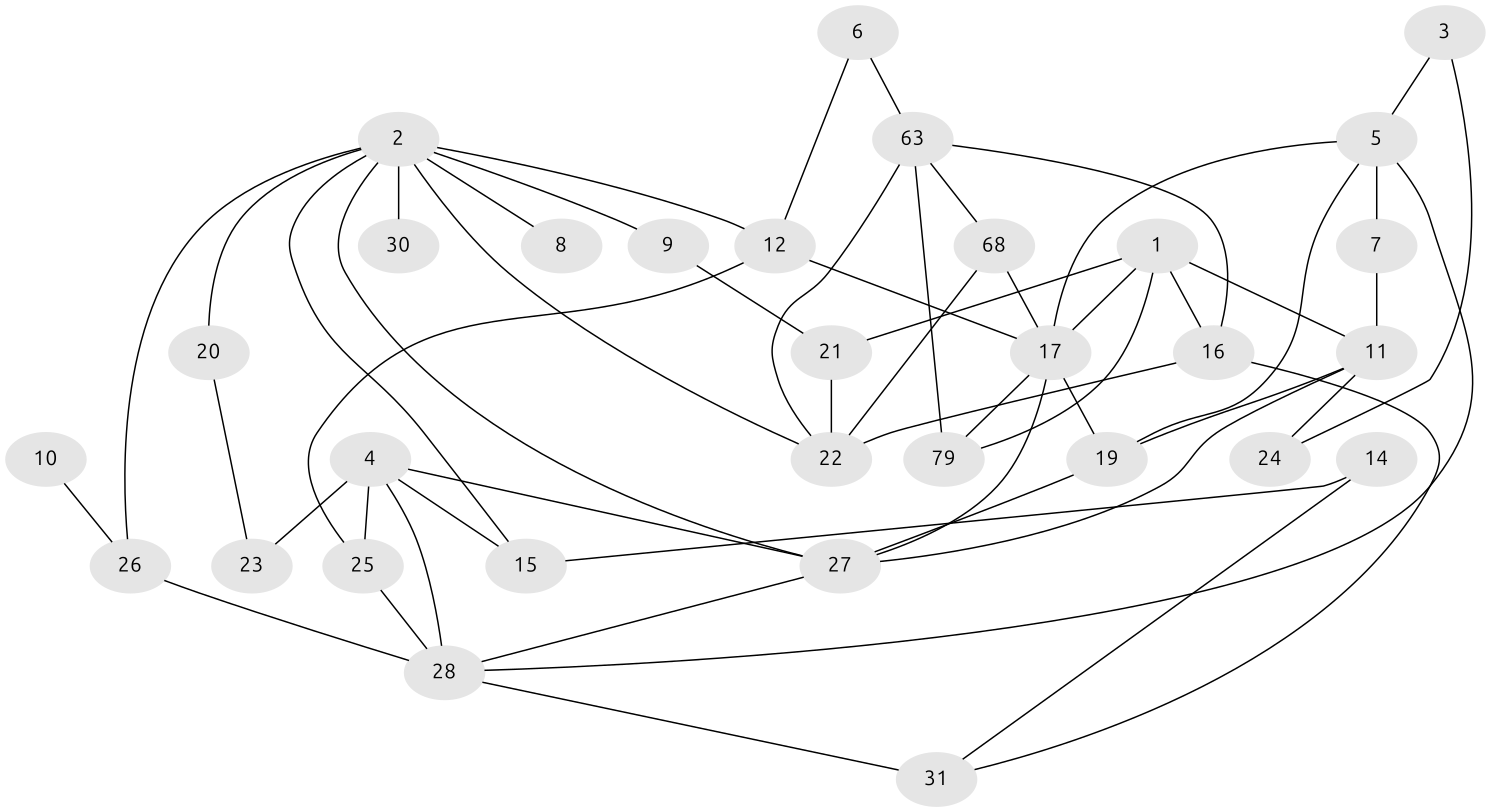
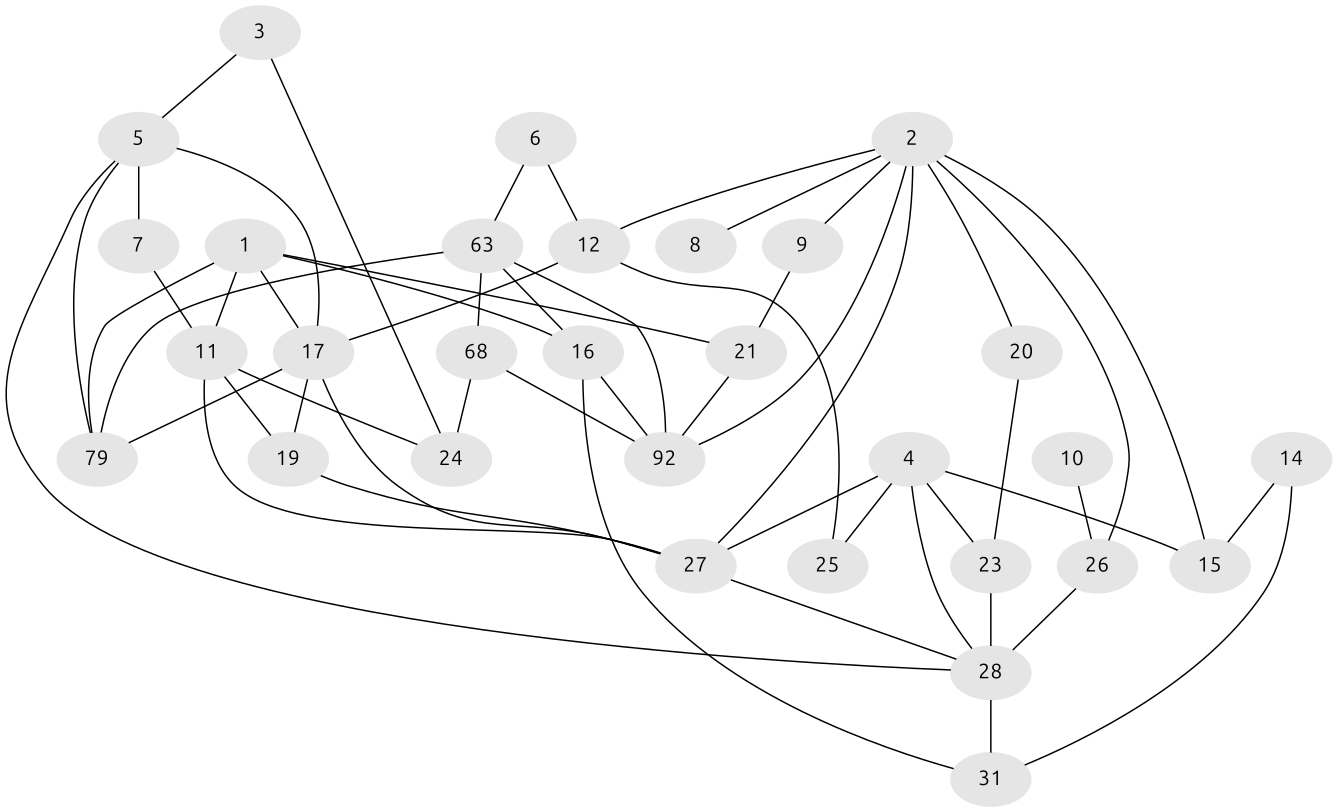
node "30": removed
edge "68" -- "17": now "68" -- "24"
edge "5" -- "19": now "5" -- "79"
node "22": label "22" -> "92"
edge "25" -- "28": now "23" -- "28"
